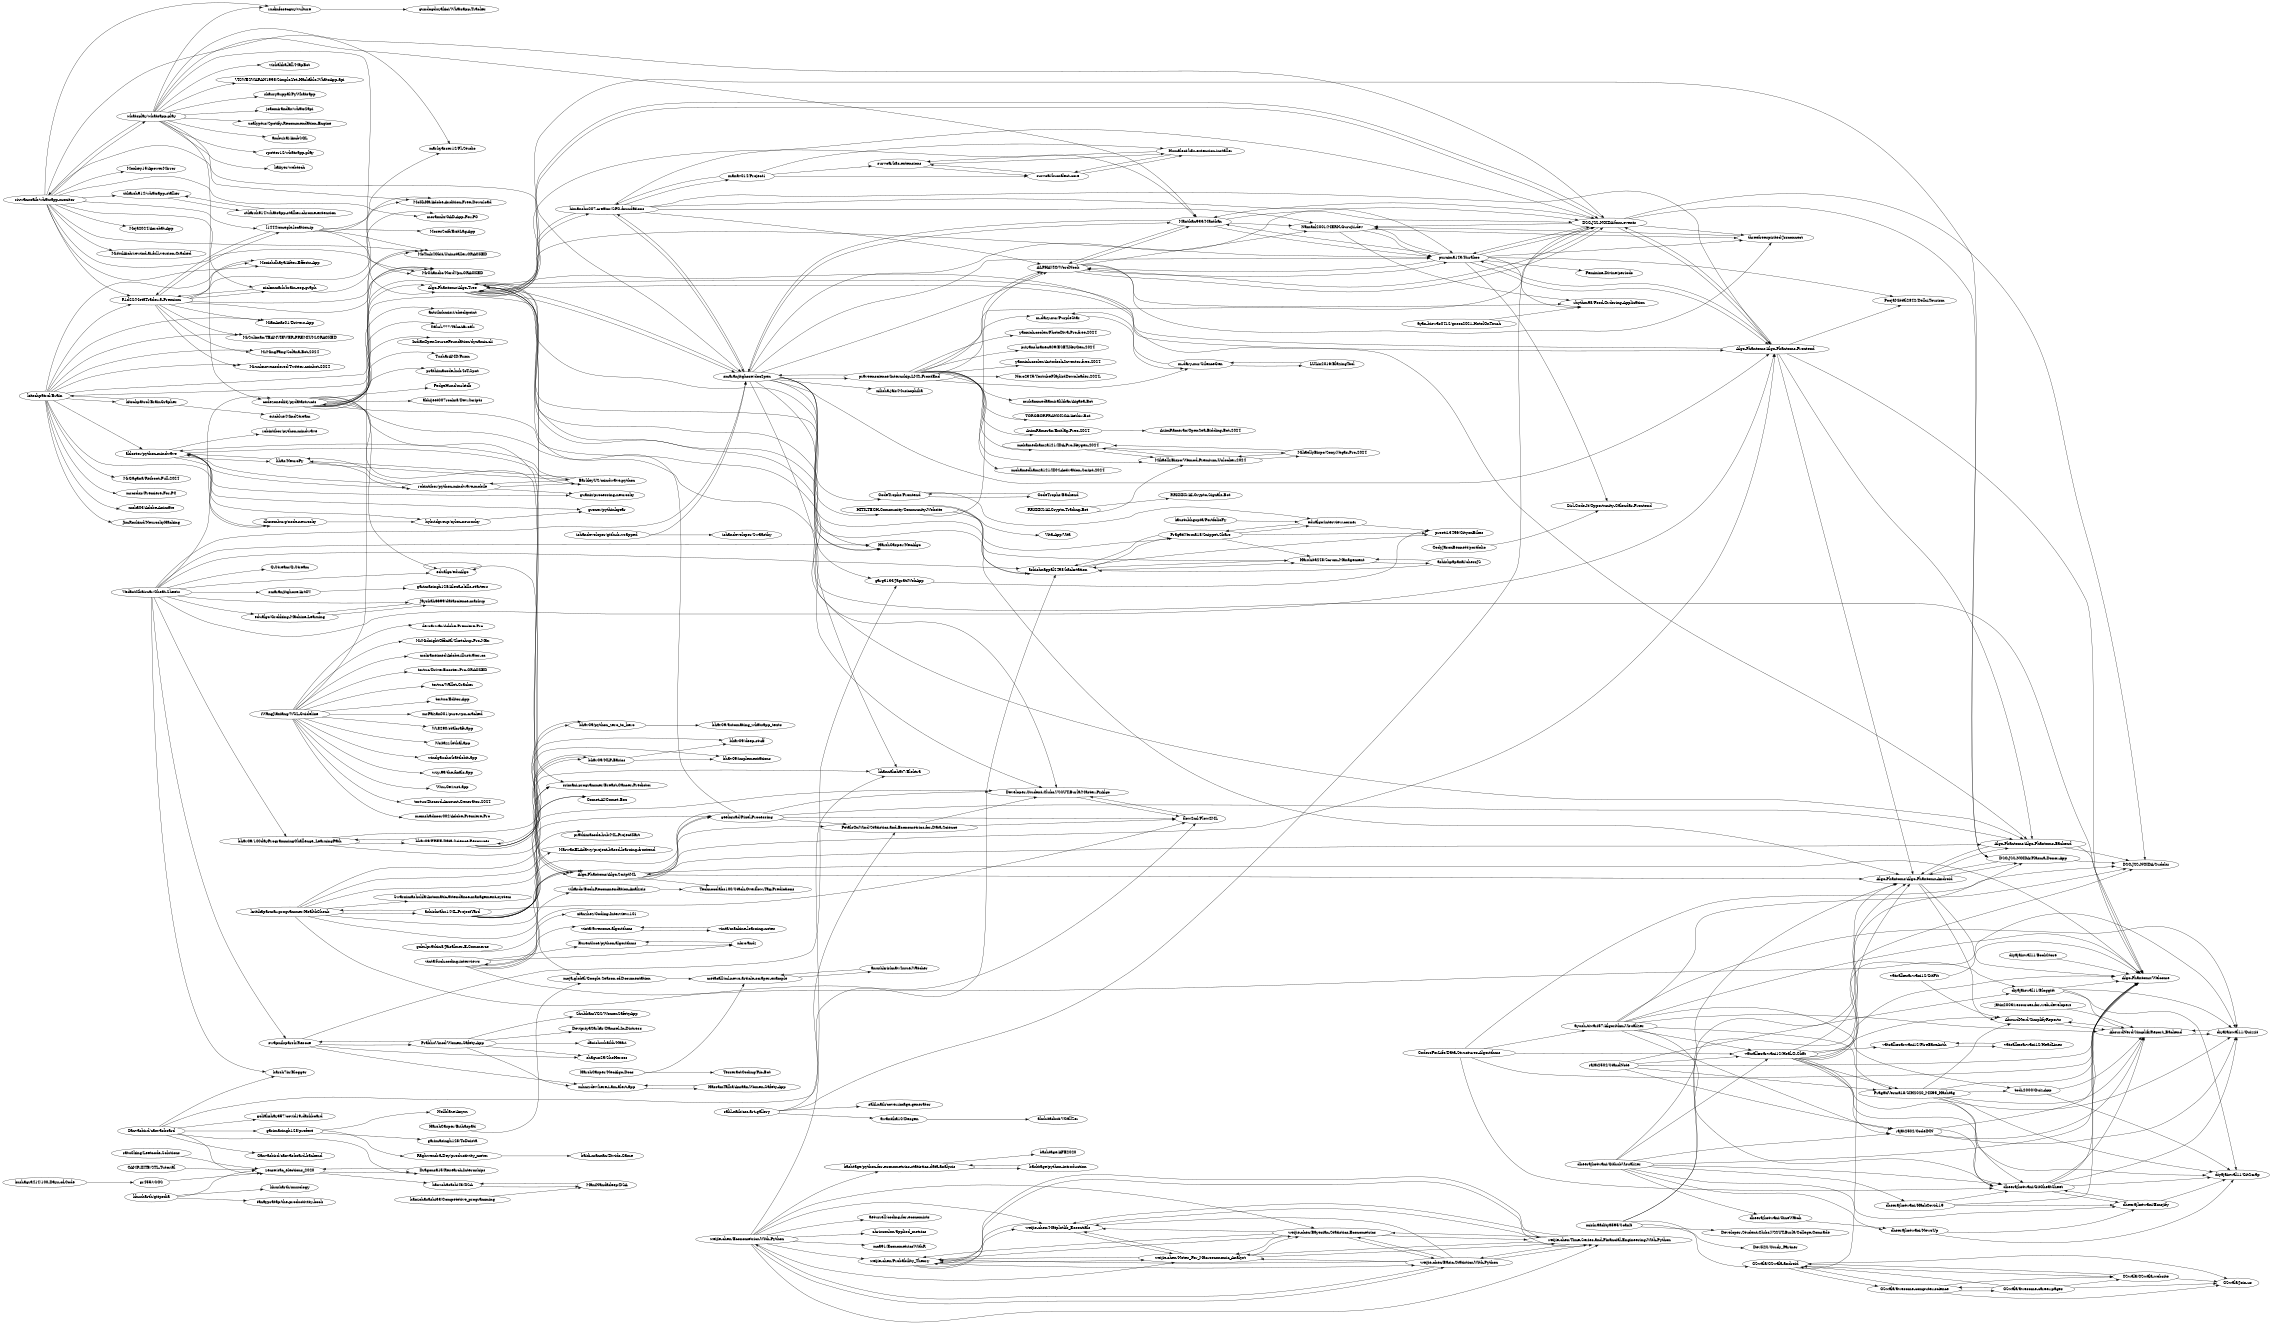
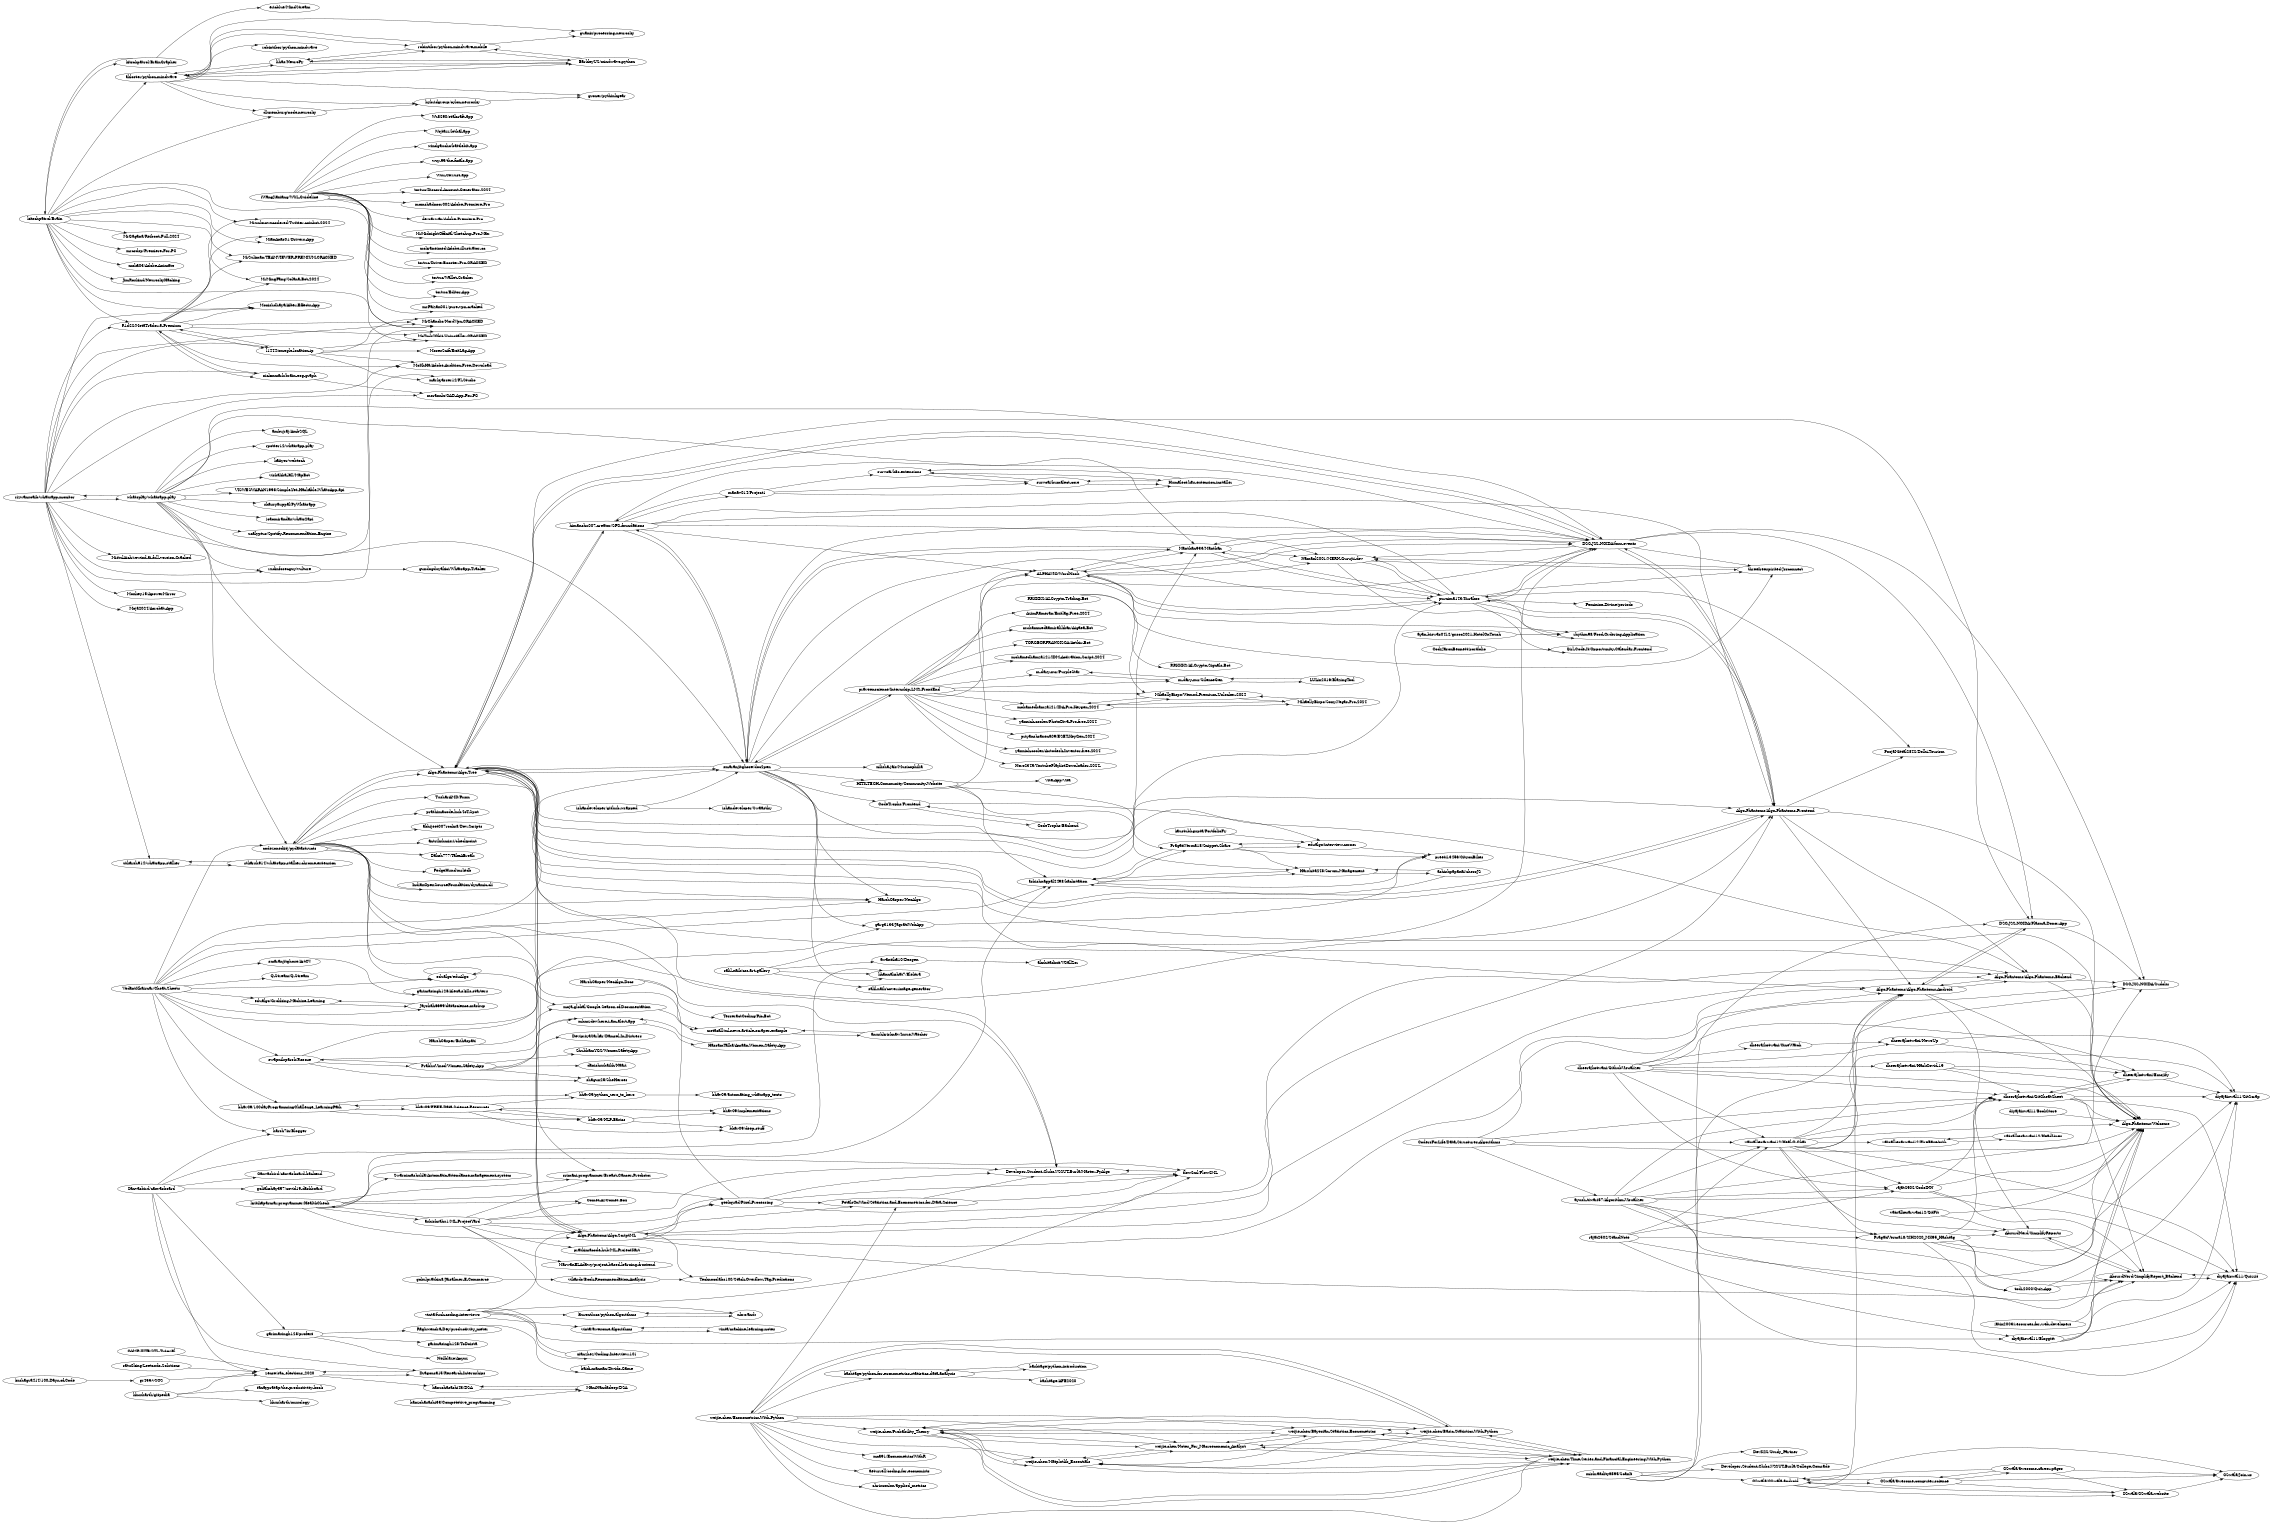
node "AzimRameran/OpenSea-Bidding-Bot-2024": removed
edge "smaranjitghose/doc2pen" -> "ashishnagpal2498/hackstation": removed
